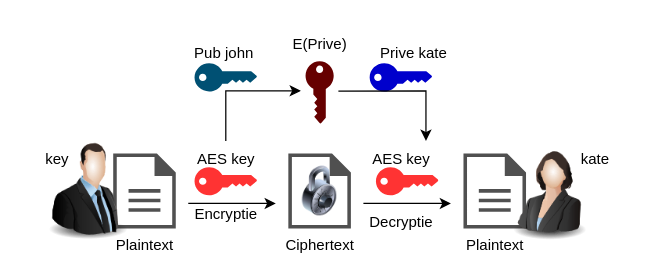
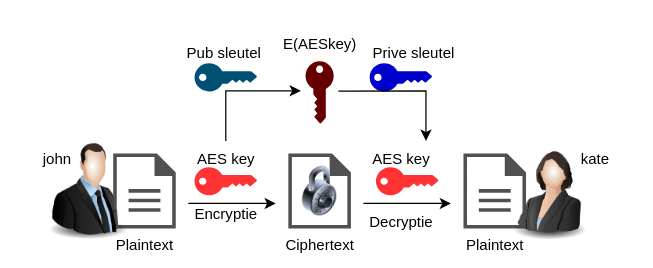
node "E(Prive)": label "E(Prive)" -> "E(AESkey)"
node "Pub john": label "Pub john" -> "Pub sleutel"
node "Prive kate": label "Prive kate" -> "Prive sleutel"
node "key": label "key" -> "john"
